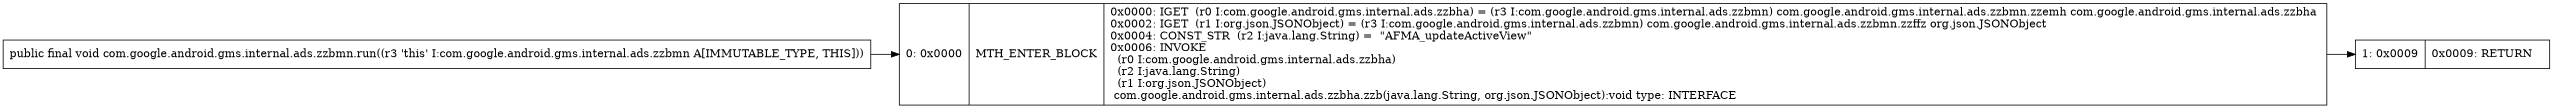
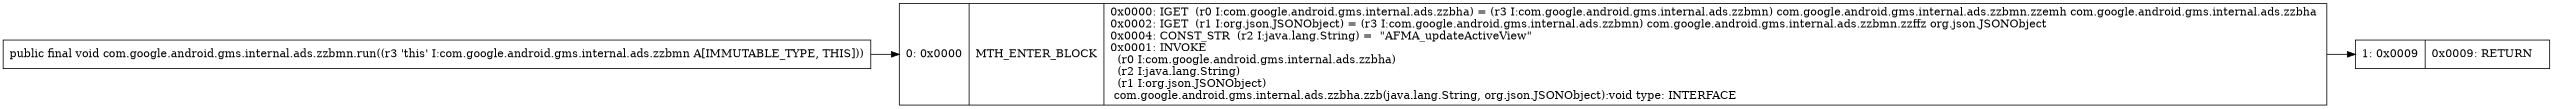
node "0: 0x0000": text "0x0006: INVOKE" -> "0x0001: INVOKE"
